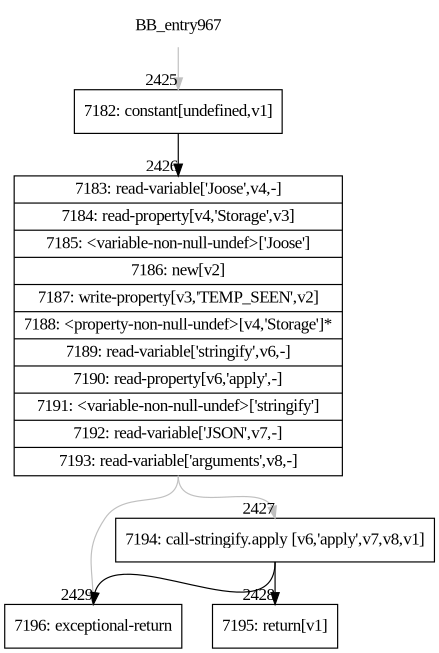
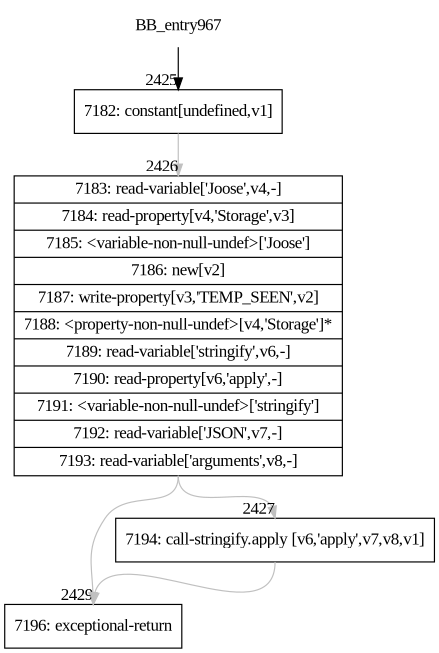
edge "BB_entry967" -> "7182: constant[undefined,v1]": color gray -> black
edge "7182: constant[undefined,v1]" -> "7183: read-variable['Joose',v4,-]": color black -> gray
edge "7194: call-stringify.apply [v6,'apply',v7,v8,v1]" -> "7196: exceptional-return": color black -> gray
node "7195: return[v1]": removed
